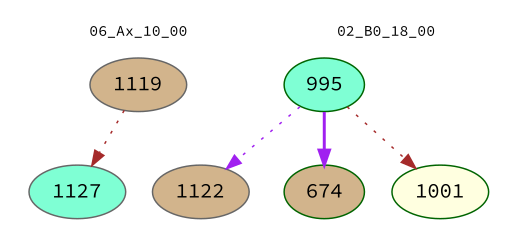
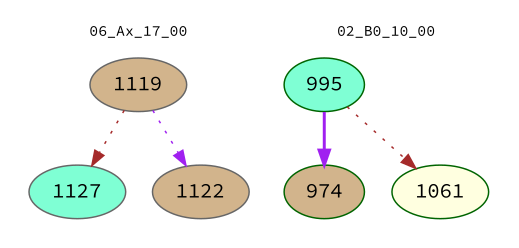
cluster "06_Ax_10_00": label "06_Ax_10_00" -> "06_Ax_17_00"
cluster "02_B0_18_00": label "02_B0_18_00" -> "02_B0_10_00"
edge "995" -> "1122": now "1119" -> "1122"
node "674": label "674" -> "974"
node "1001": label "1001" -> "1061"
